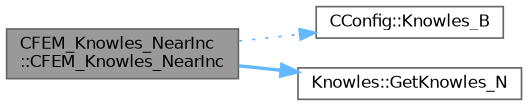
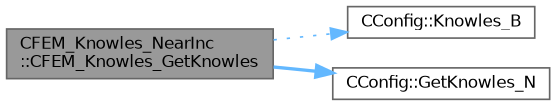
node "CFEM_Knowles_NearInc ::CFEM_Knowles_NearInc": label "CFEM_Knowles_NearInc ::CFEM_Knowles_NearInc" -> "CFEM_Knowles_NearInc ::CFEM_Knowles_GetKnowles"
node "Knowles::GetKnowles_N": label "Knowles::GetKnowles_N" -> "CConfig::GetKnowles_N"
